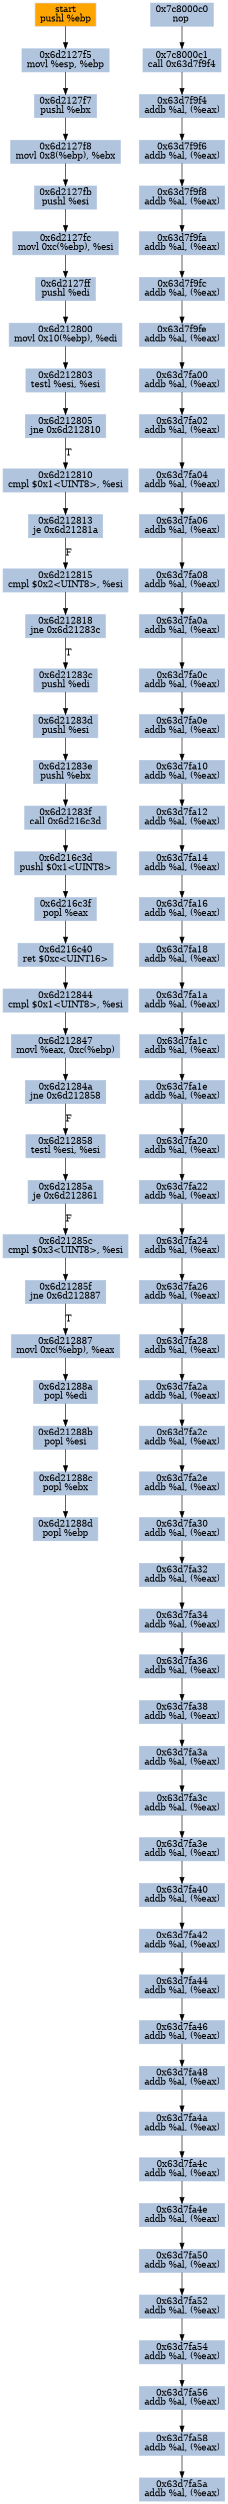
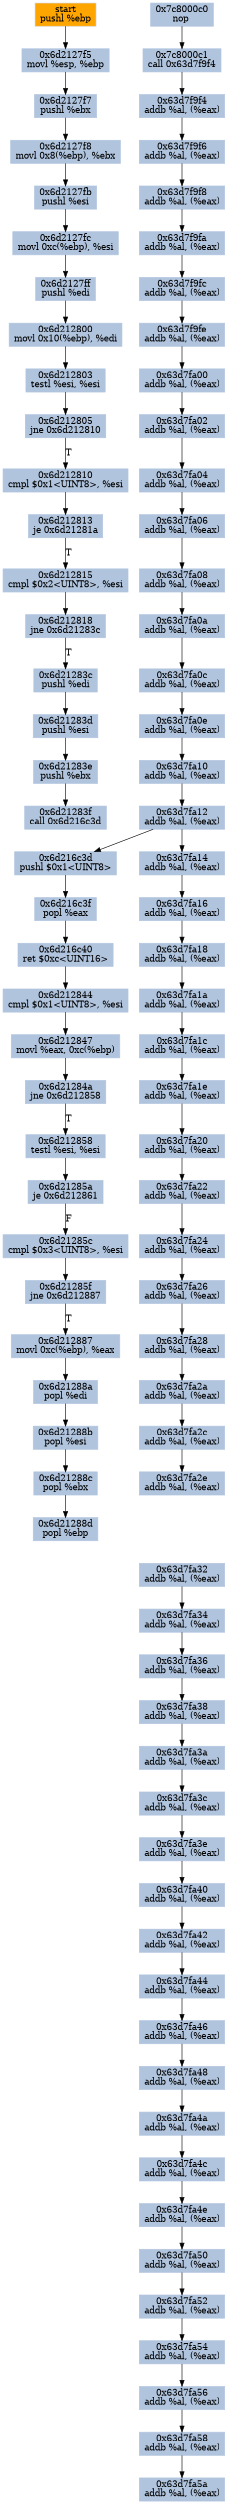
edge "0x6d212813 je 0x6d21281a" -> "0x6d212815 cmpl $0x2<UINT8>, %esi": label "F" -> "T"
edge "0x6d21283f call 0x6d216c3d" -> "0x6d216c3d pushl $0x1<UINT8>": now "0x63d7fa12 addb %al, (%eax)" -> "0x6d216c3d pushl $0x1<UINT8>"
edge "0x6d21284a jne 0x6d212858" -> "0x6d212858 testl %esi, %esi": label "F" -> "T"
node "0x63d7fa30 addb %al, (%eax)": removed
